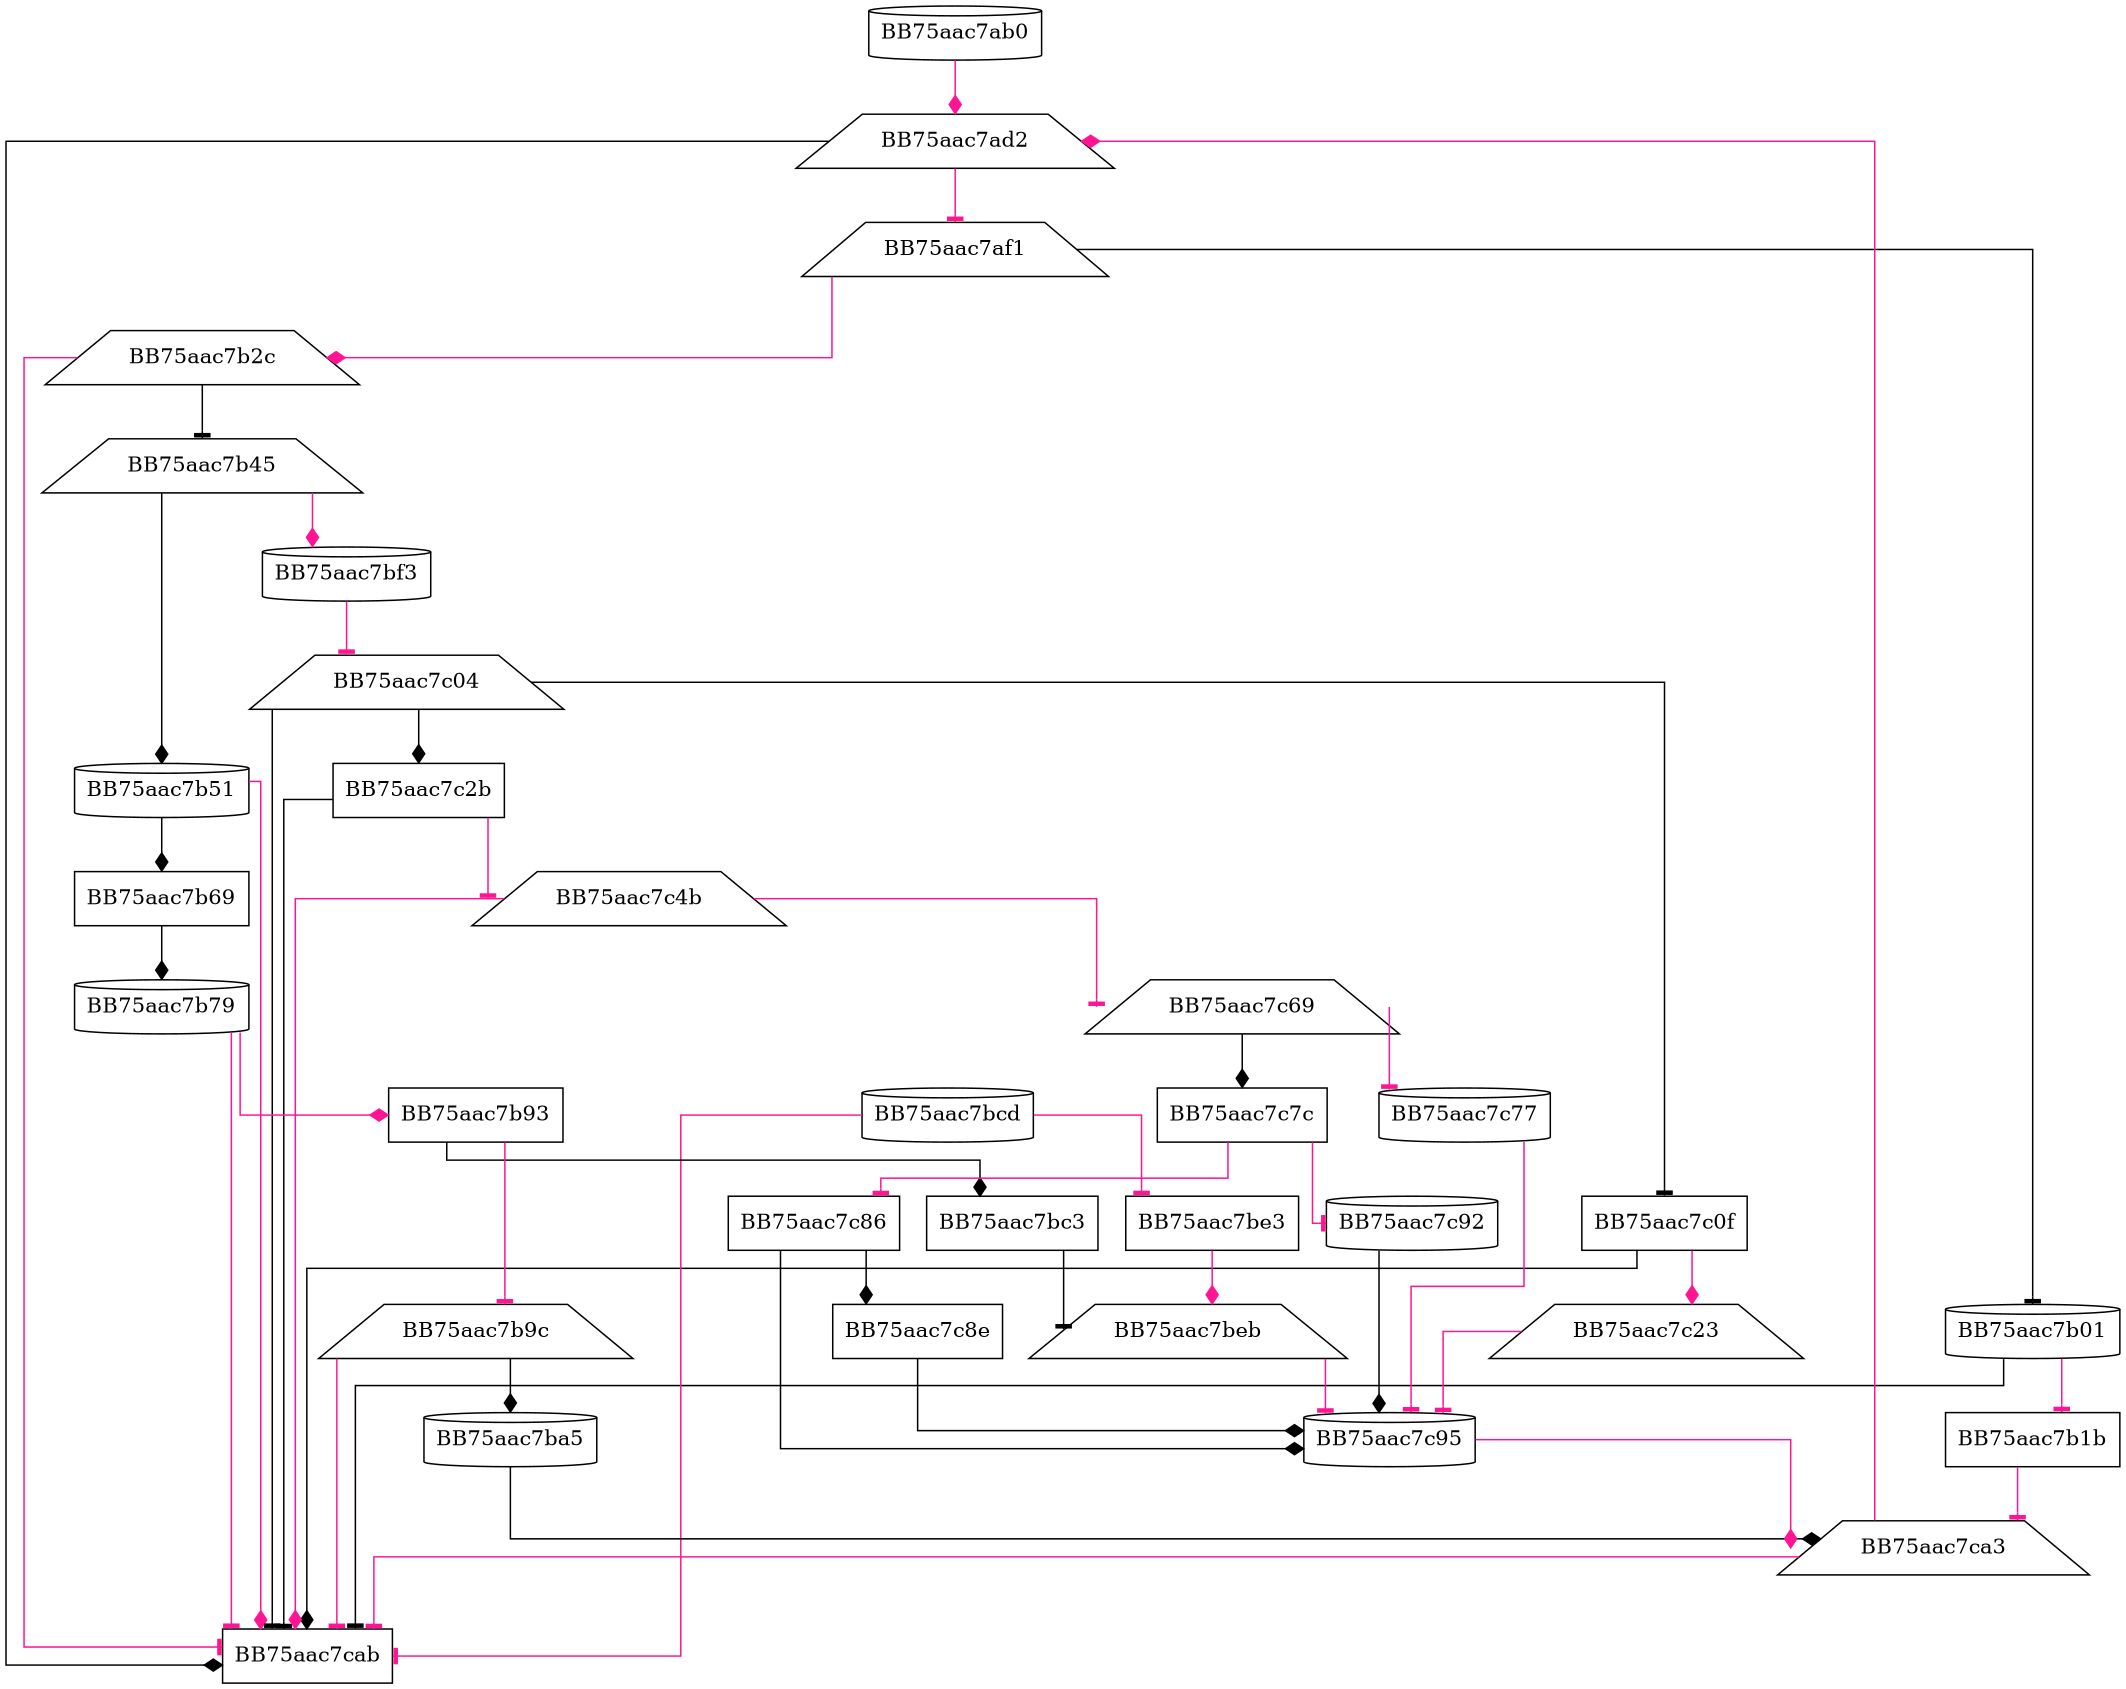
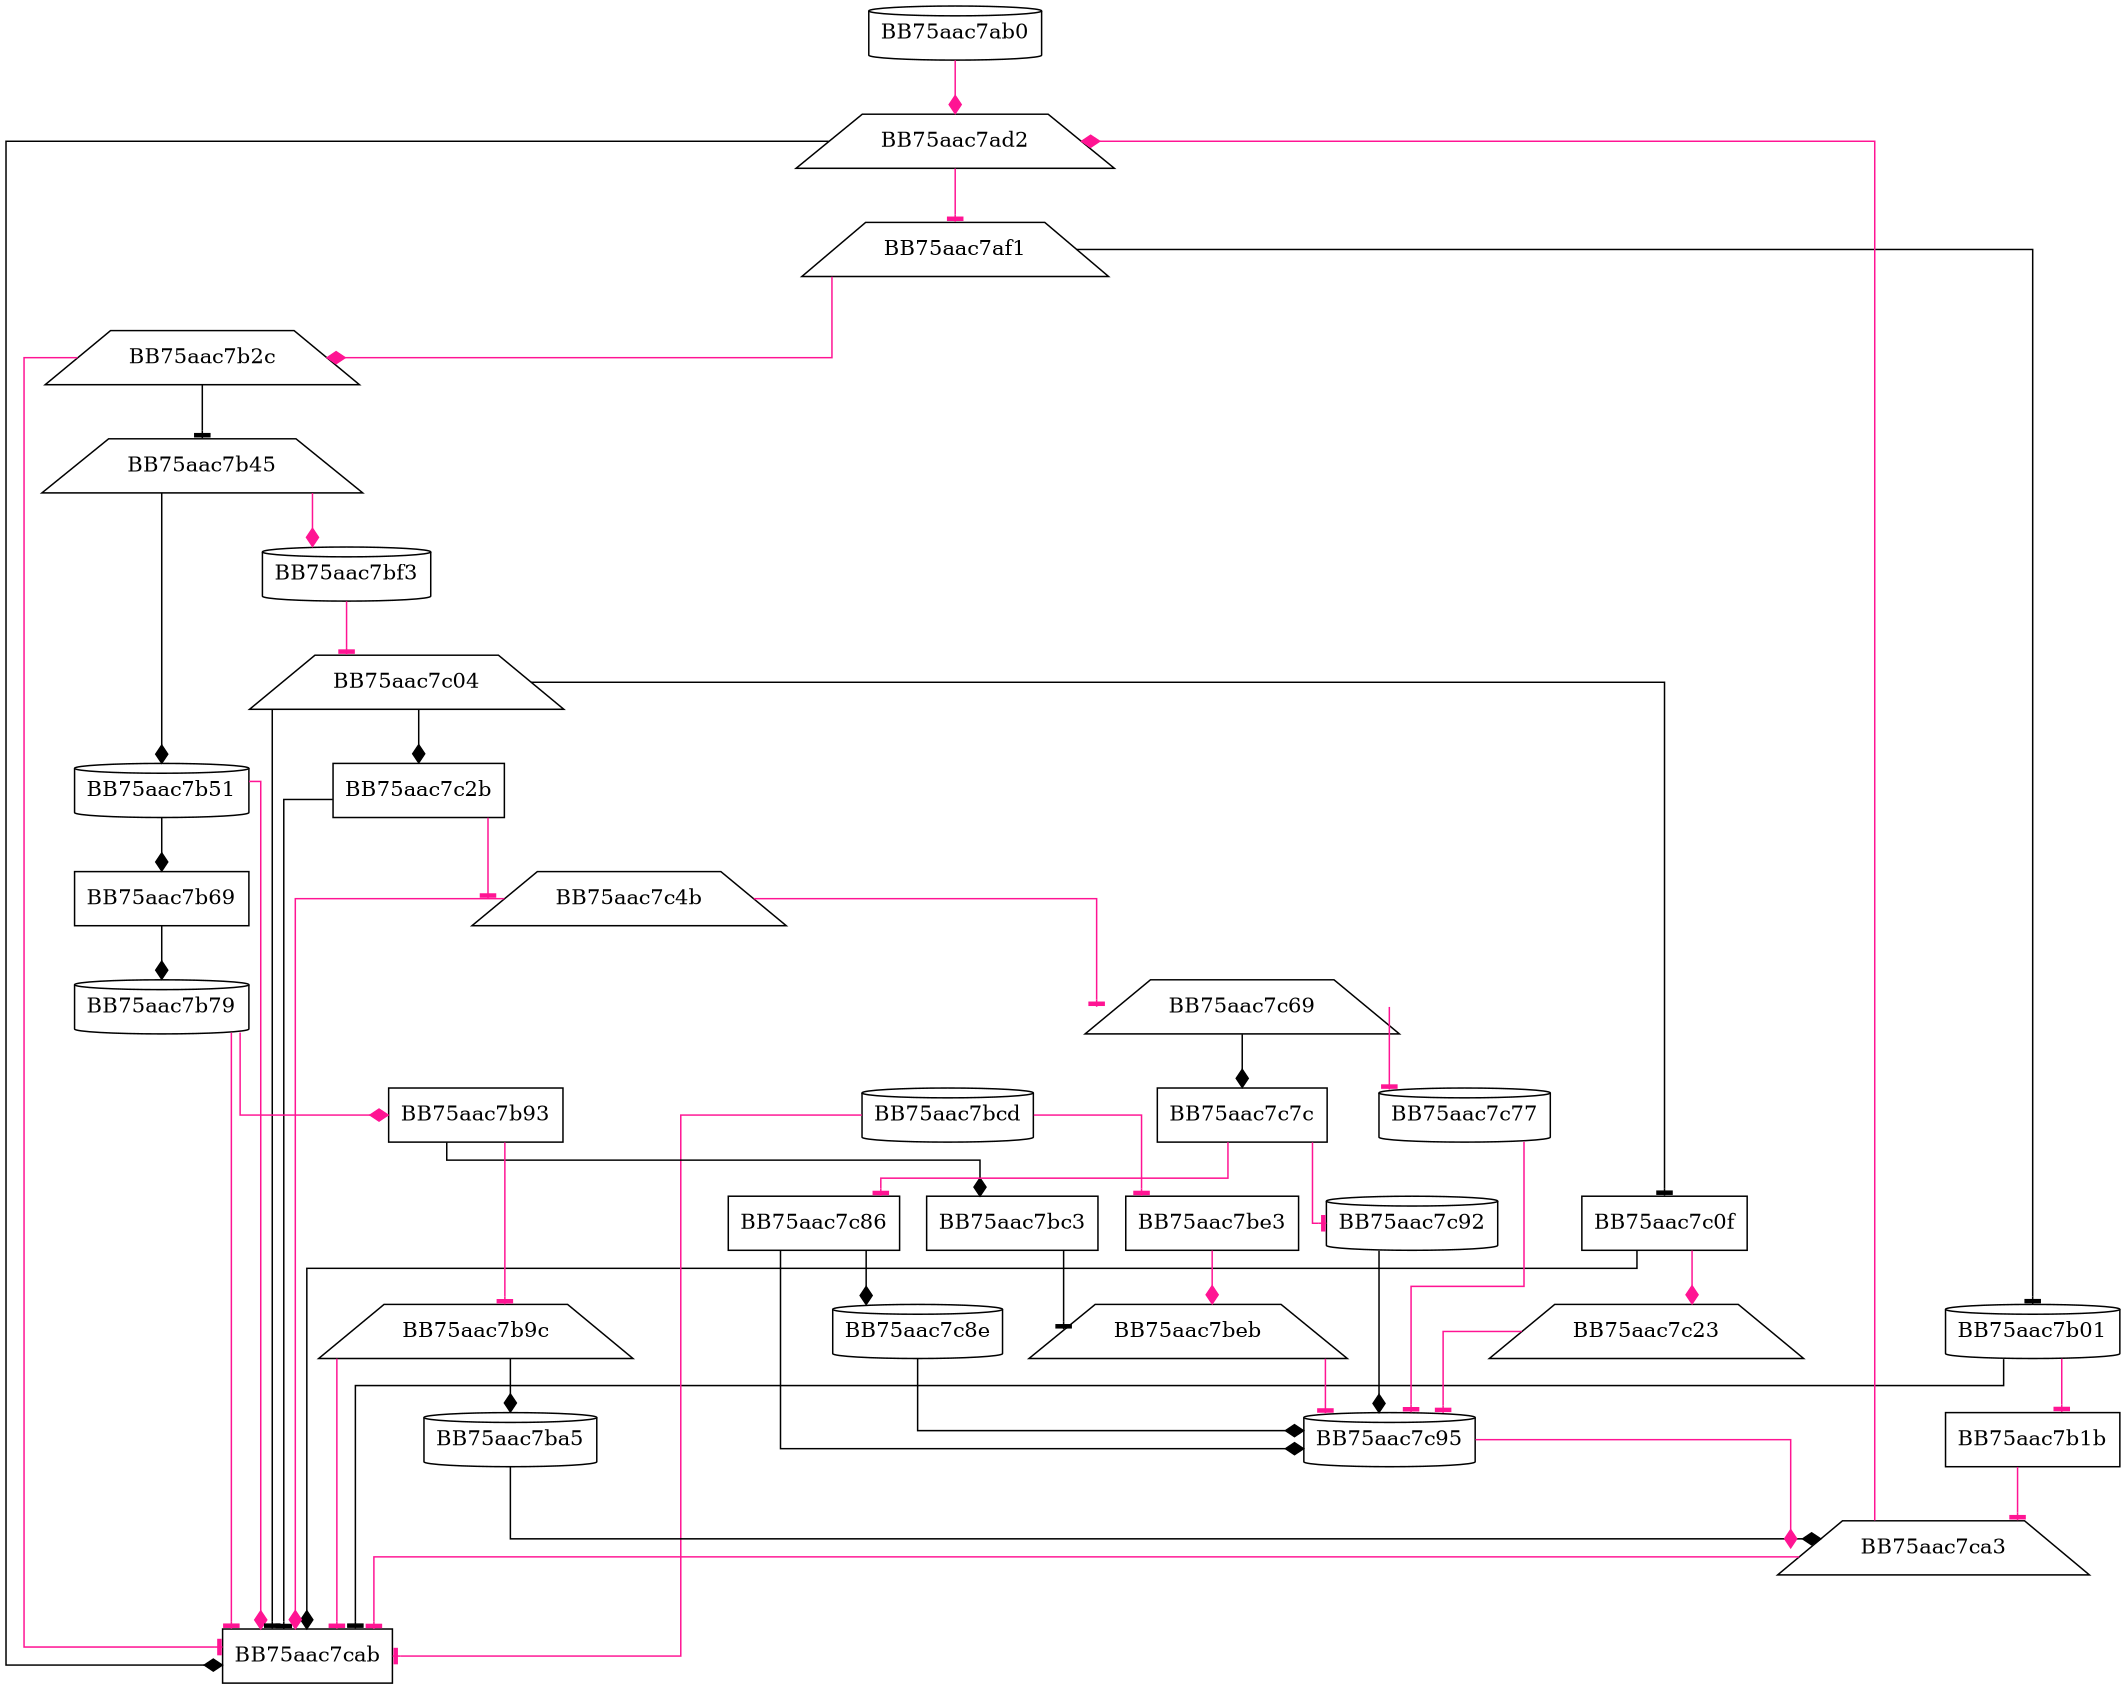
node "BB75aac7c8e": shape box -> cylinder
